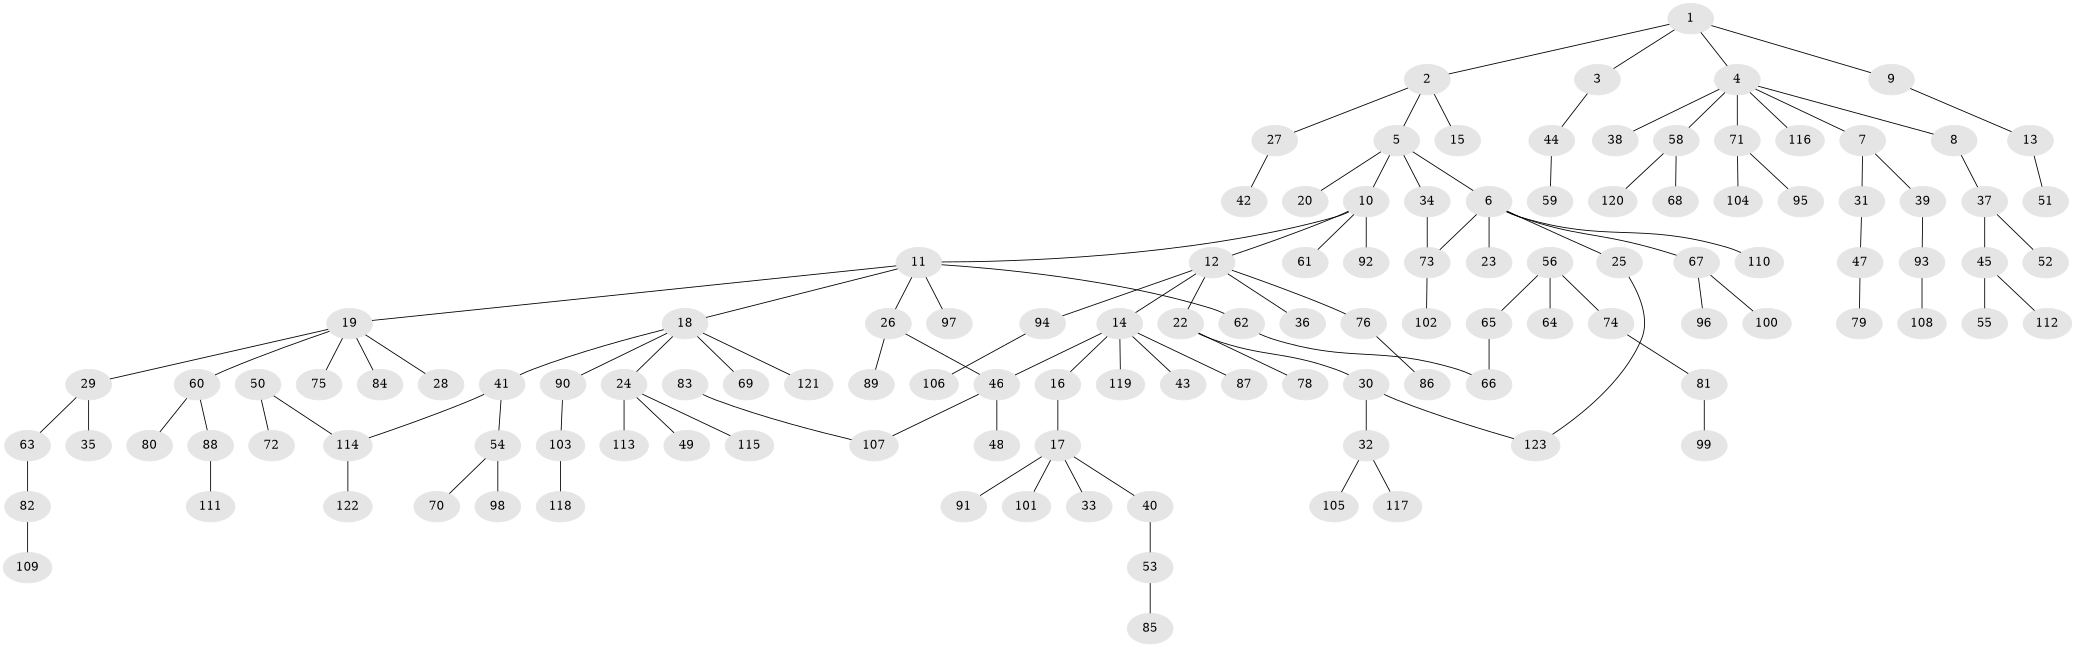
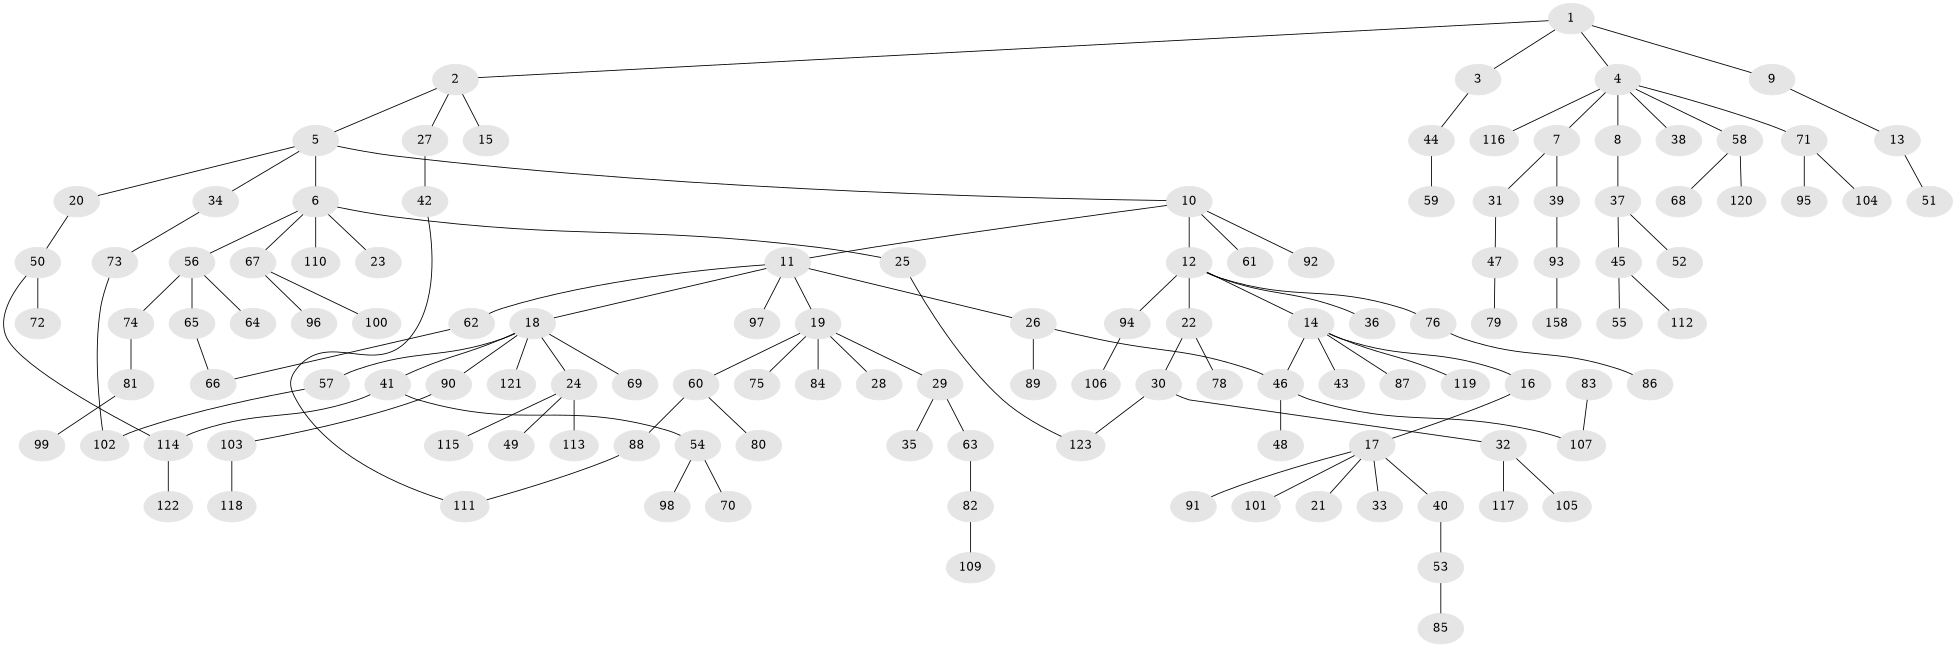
edge "20" -- "50": added
edge "6" -- "73": now "6" -- "56"
node "108": label "108" -> "158"
edge "42" -- "111": added
node "57": added
node "21": added
